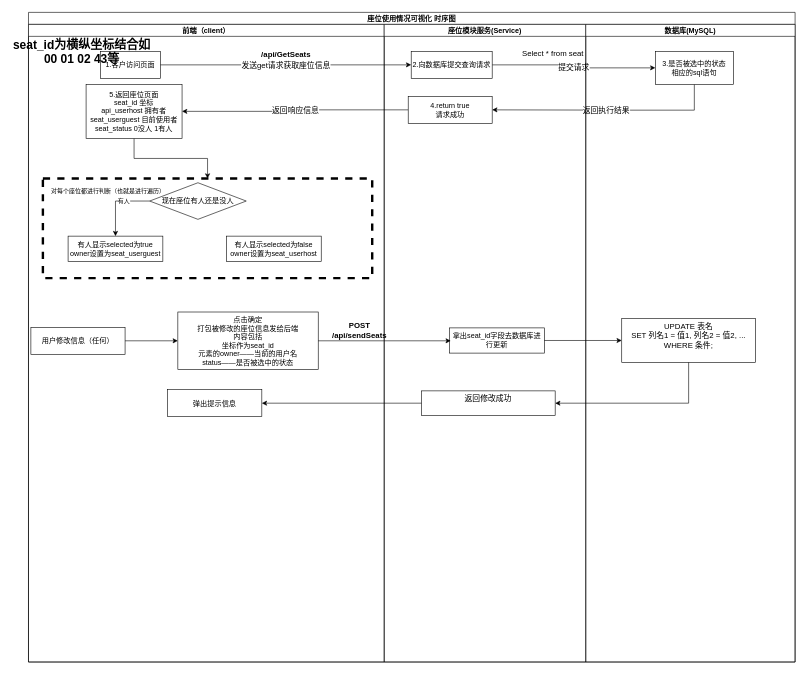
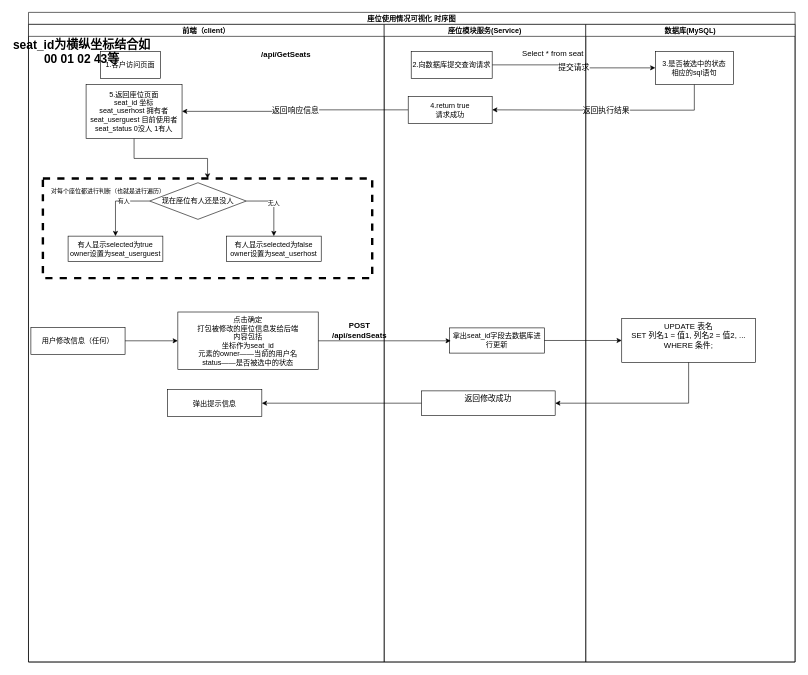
edge "1.客户访问页面" -> "2.向数据库提交查询请求": removed, label "发送get请求获取座位信息"
node "5.返回座位页面 seat_id 坐标 api_userhost 拥有者 seat_userguest 目前使用者 seat_status 0没人 1有人": label "5.返回座位页面 seat_id 坐标 api_userhost 拥有者 seat_userguest 目前使用者 seat_status 0没人 1有人" -> "5.返回座位页面 seat_id 坐标 seat_userhost 拥有者 seat_userguest 目前使用者 seat_status 0没人 1有人"
edge "现在座位有人还是没人" -> "有人显示selected为false owner设置为seat_userhost": added, label "无人"
